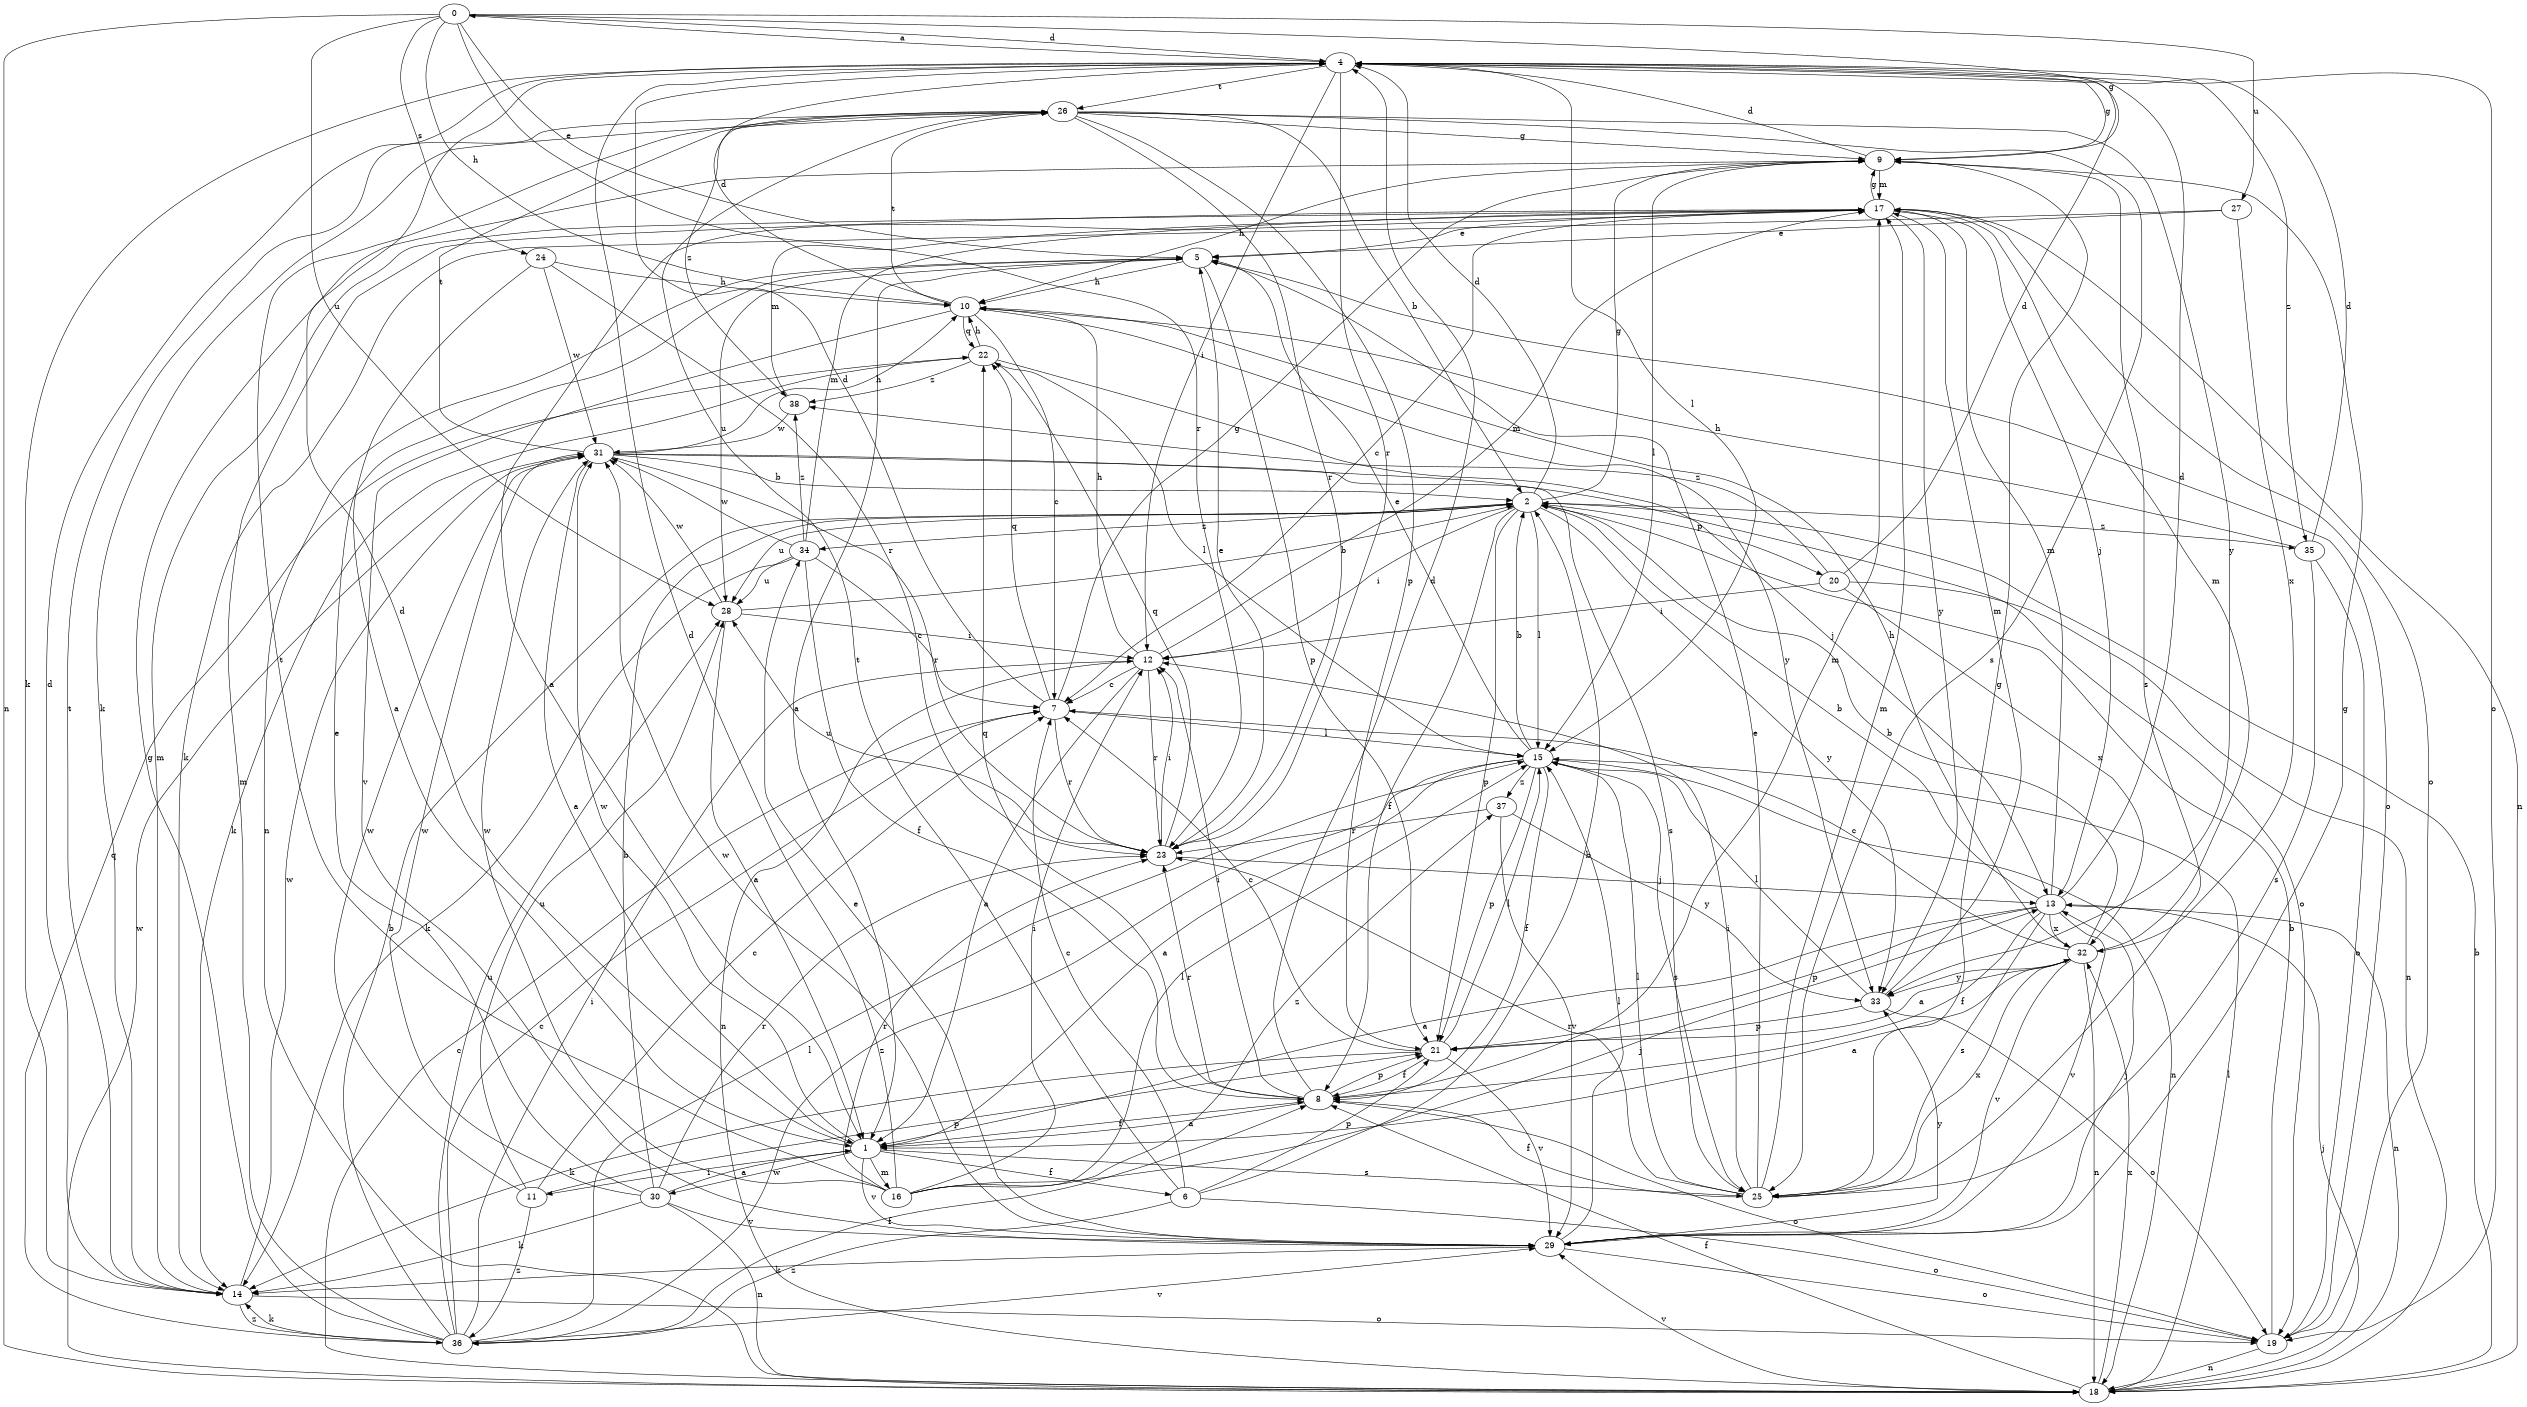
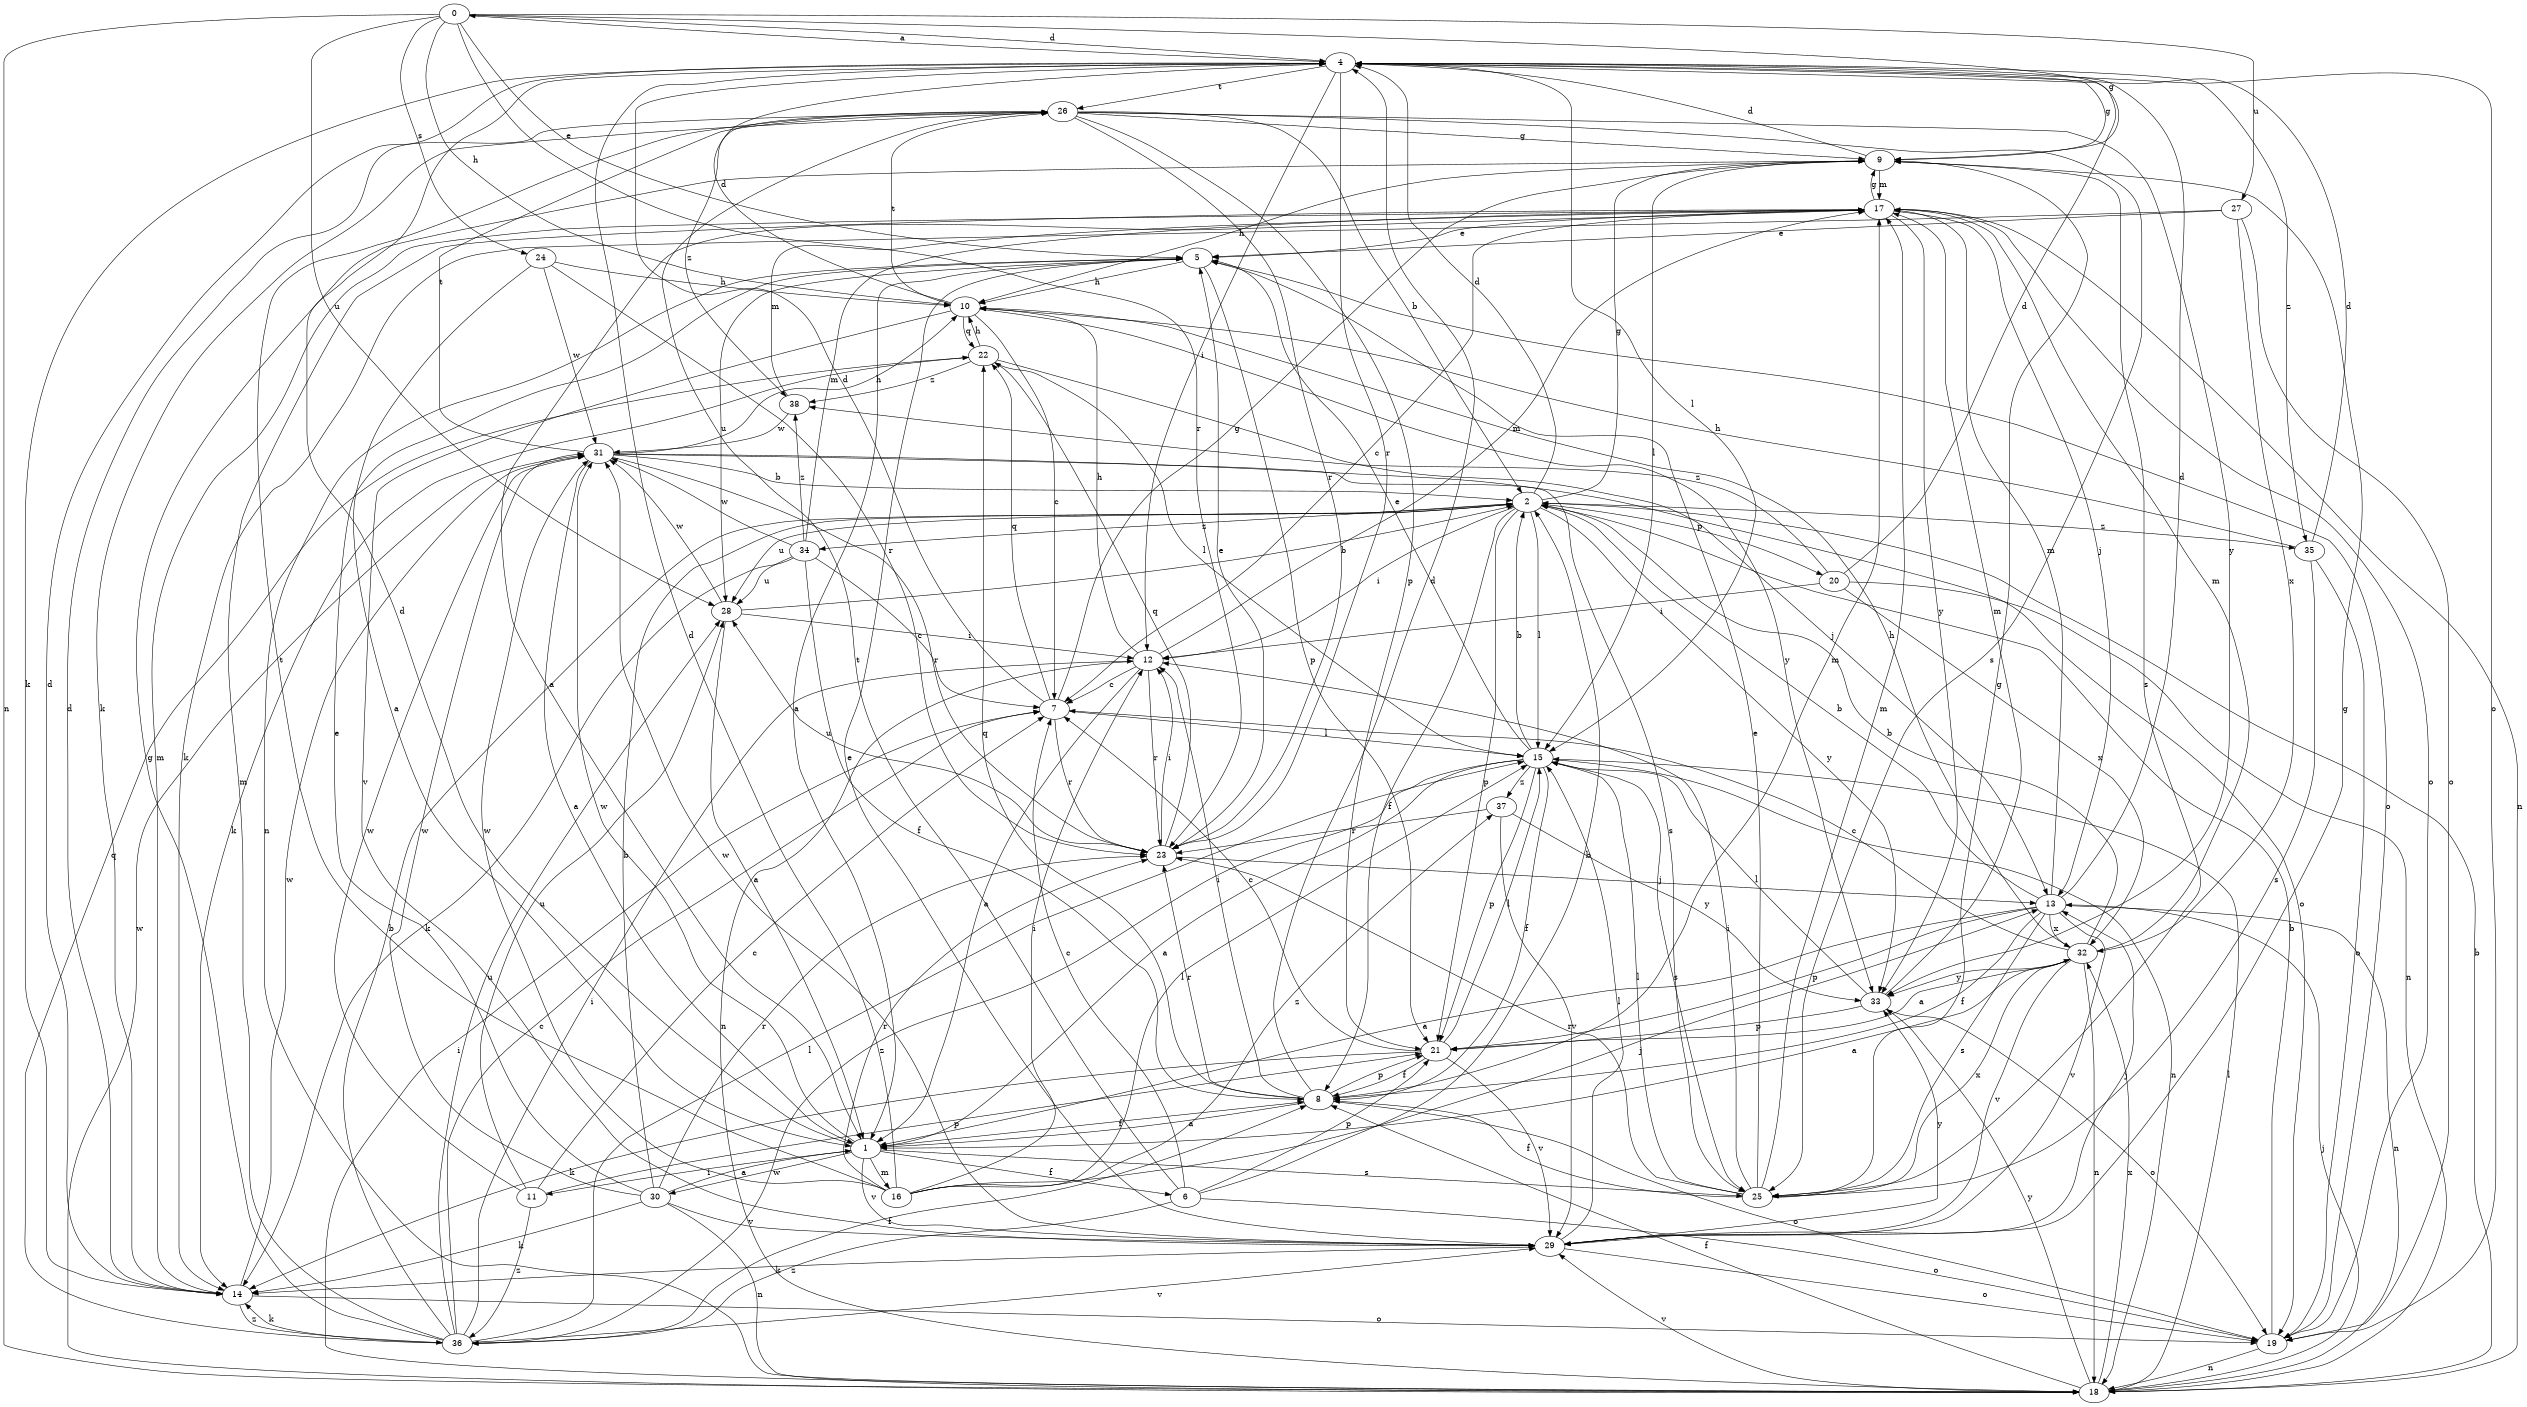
edge "14" -> "26": label "t" -> "d"
edge "27" -> "19": added, label "o"
edge "18" -> "7": label "c" -> "i"
edge "29" -> "34": now "29" -> "5"
edge "18" -> "33": added, label "y"
